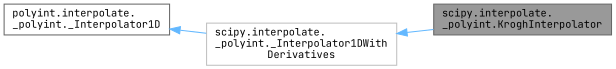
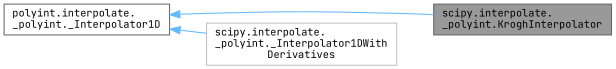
edge "scipy.interpolate. _polyint.KroghInterpolator" -> "scipy.interpolate. _polyint._Interpolator1DWith Derivatives": now "scipy.interpolate. _polyint.KroghInterpolator" -> "polyint.interpolate. _polyint._Interpolator1D"
